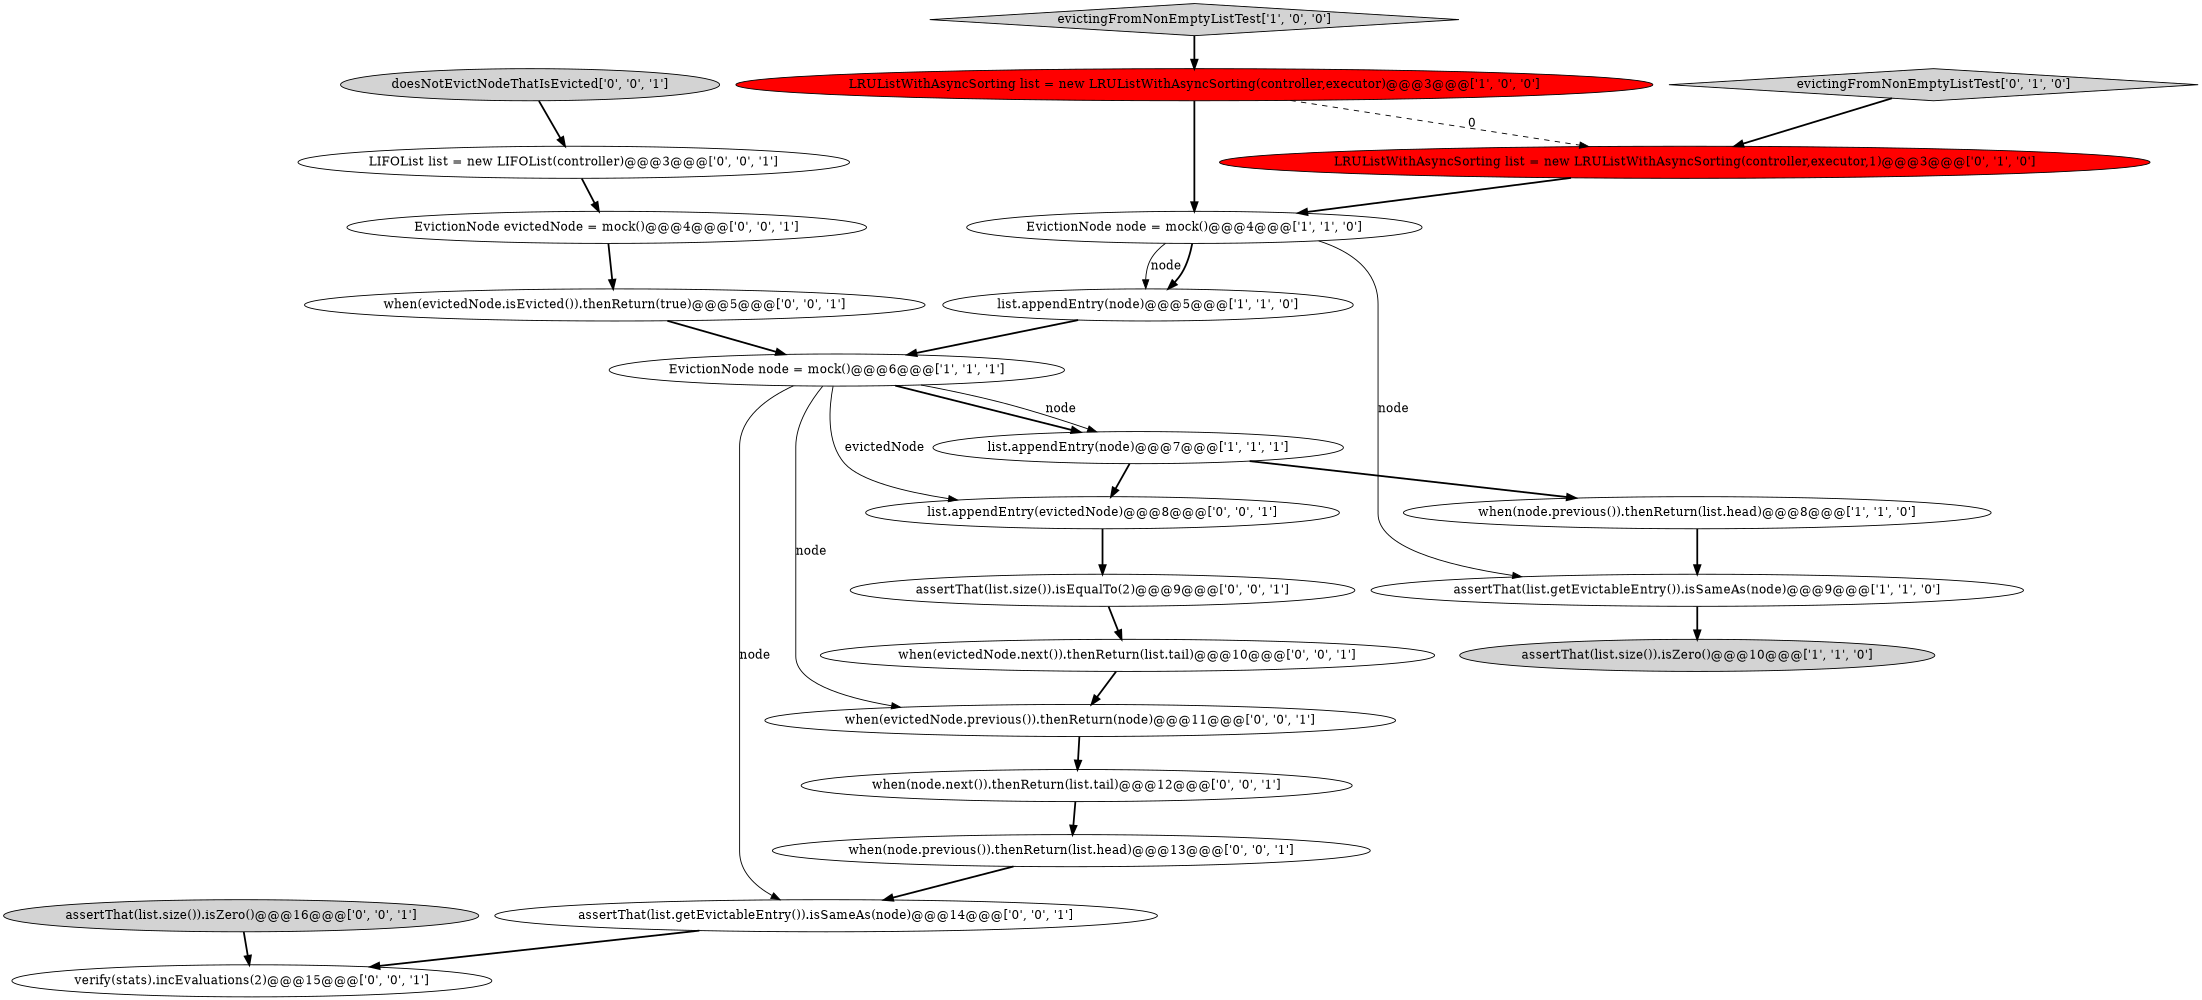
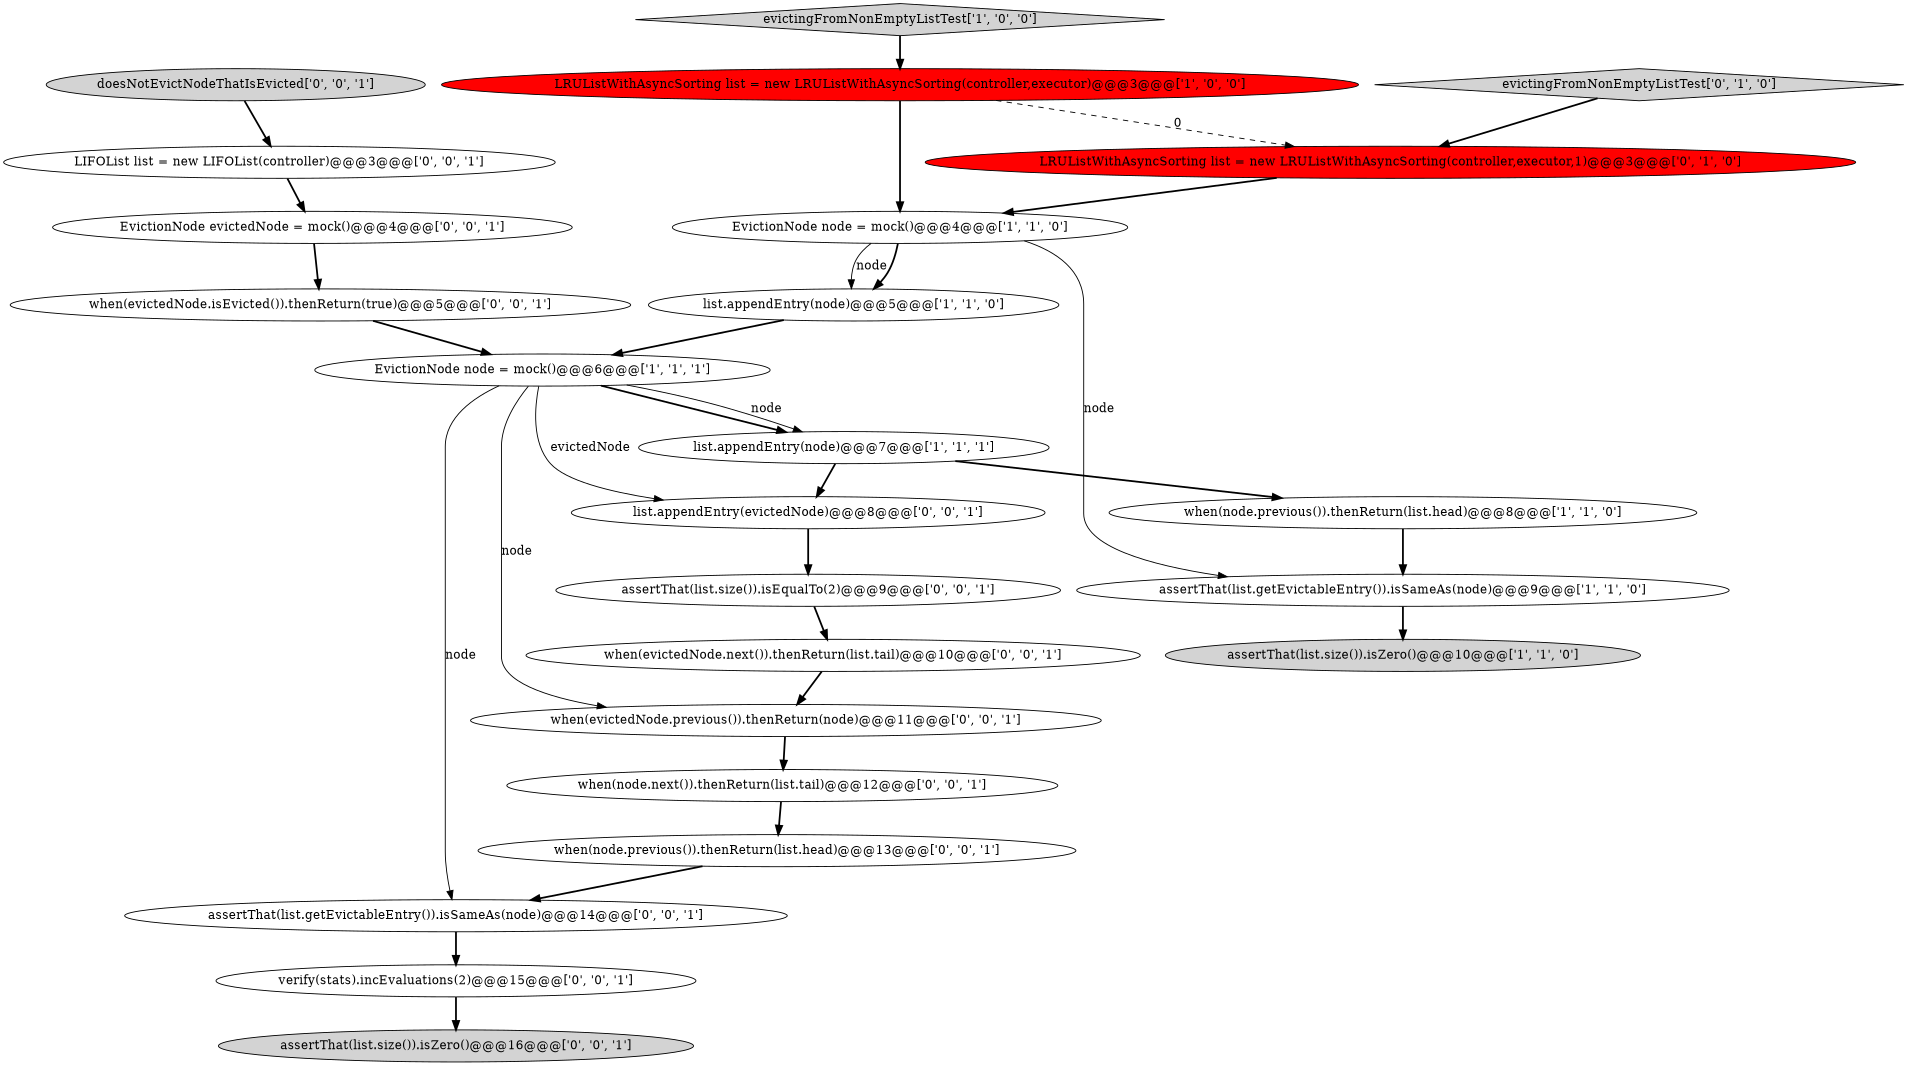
edge "assertThat(list.size()).isZero()@@@16@@@['0', '0', '1']" -> "verify(stats).incEvaluations(2)@@@15@@@['0', '0', '1']": reversed
